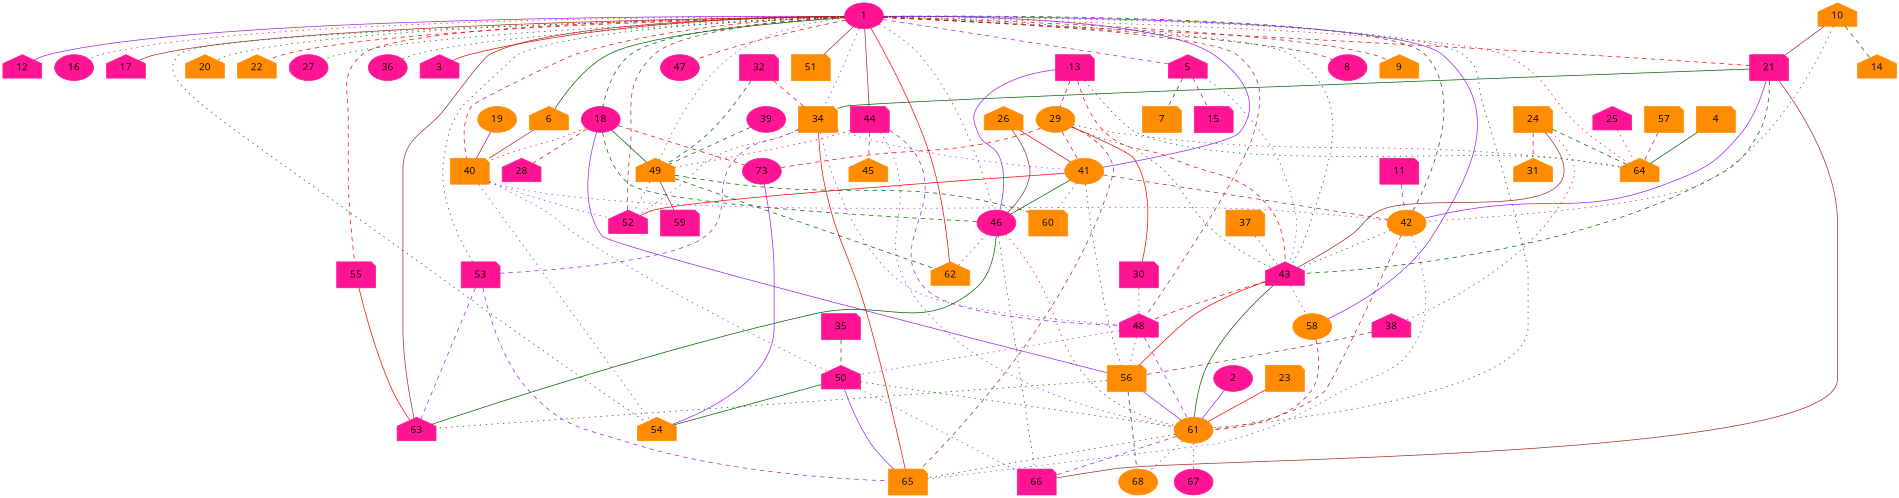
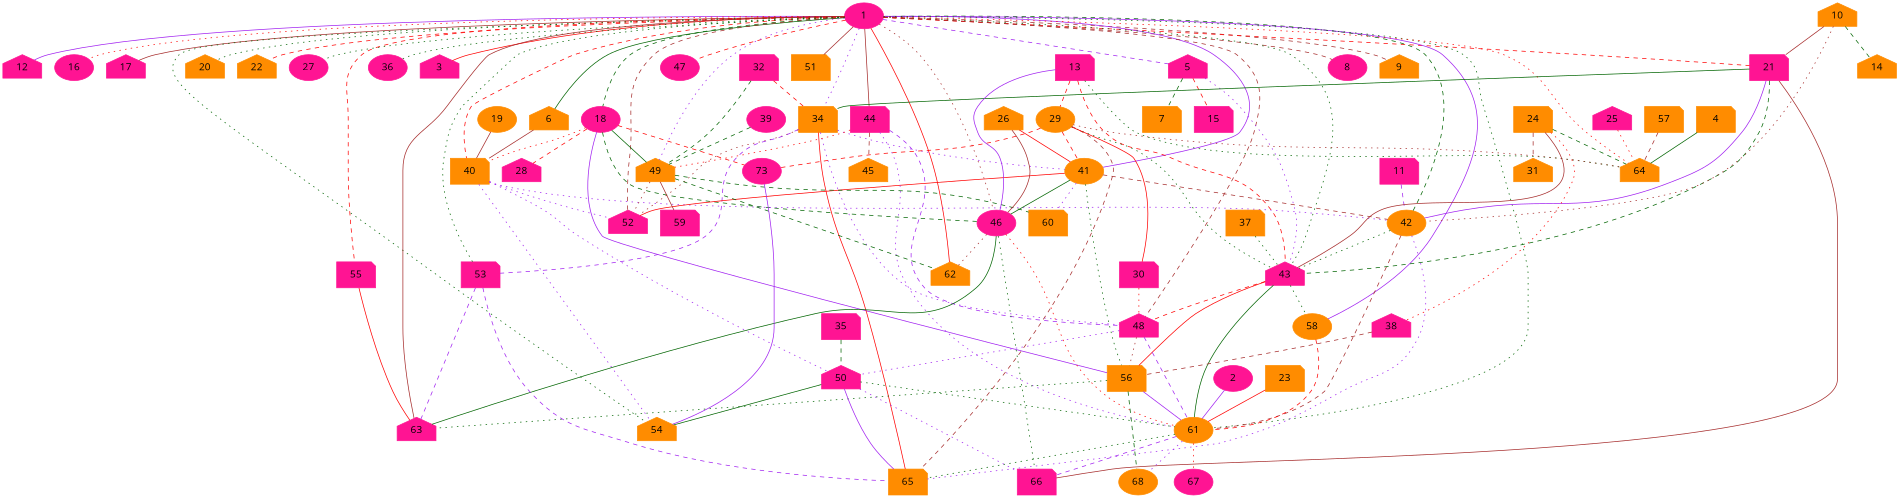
edge "43" -- "58": color red -> darkgreen
